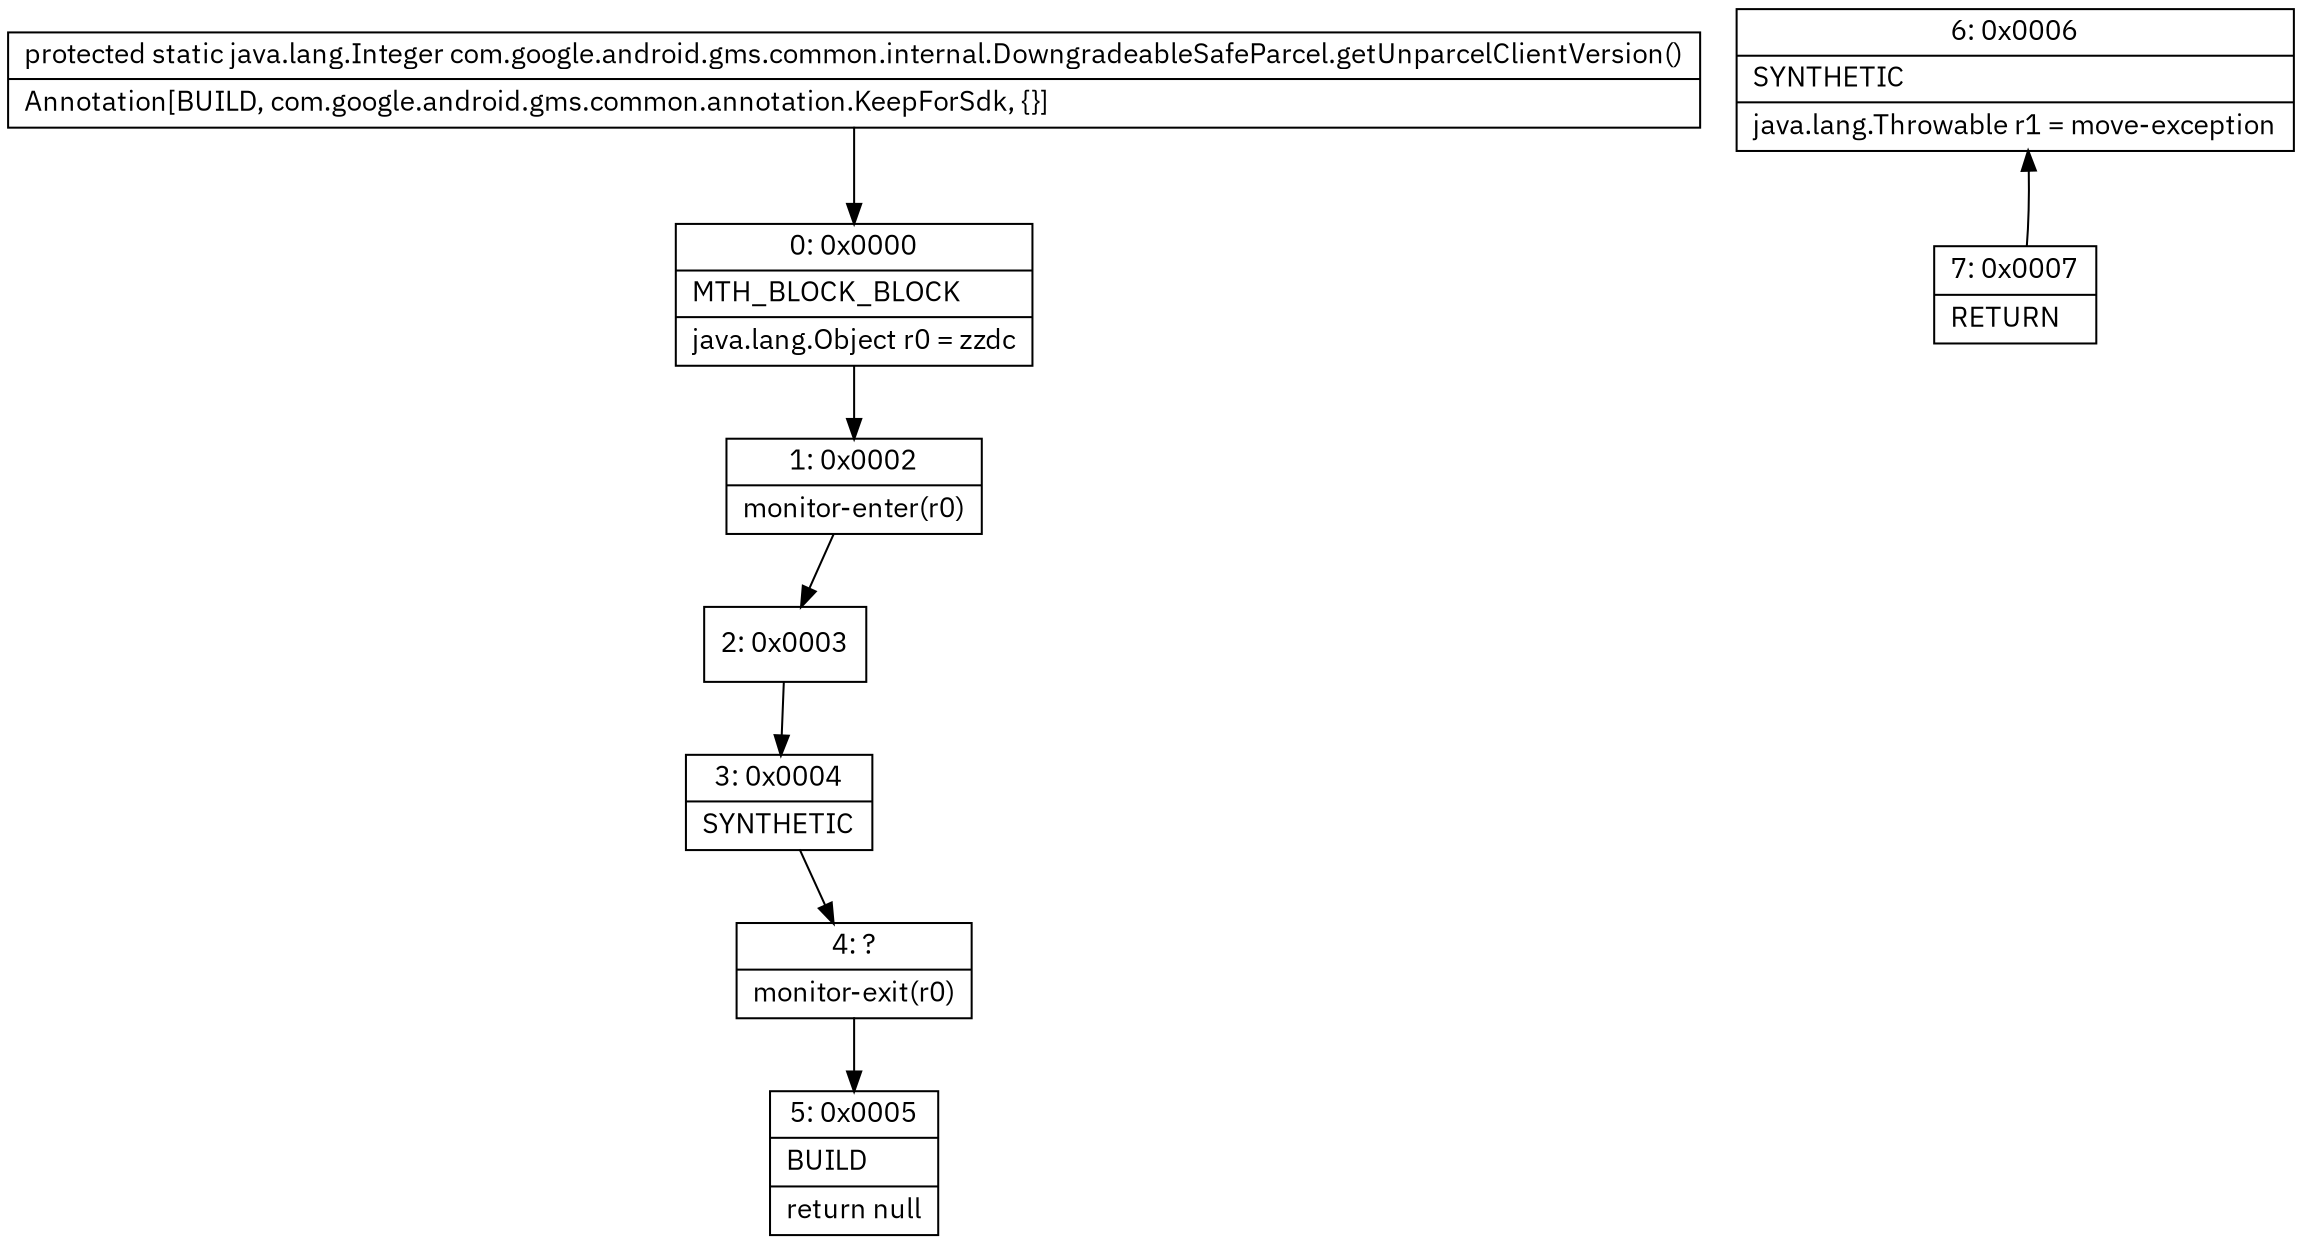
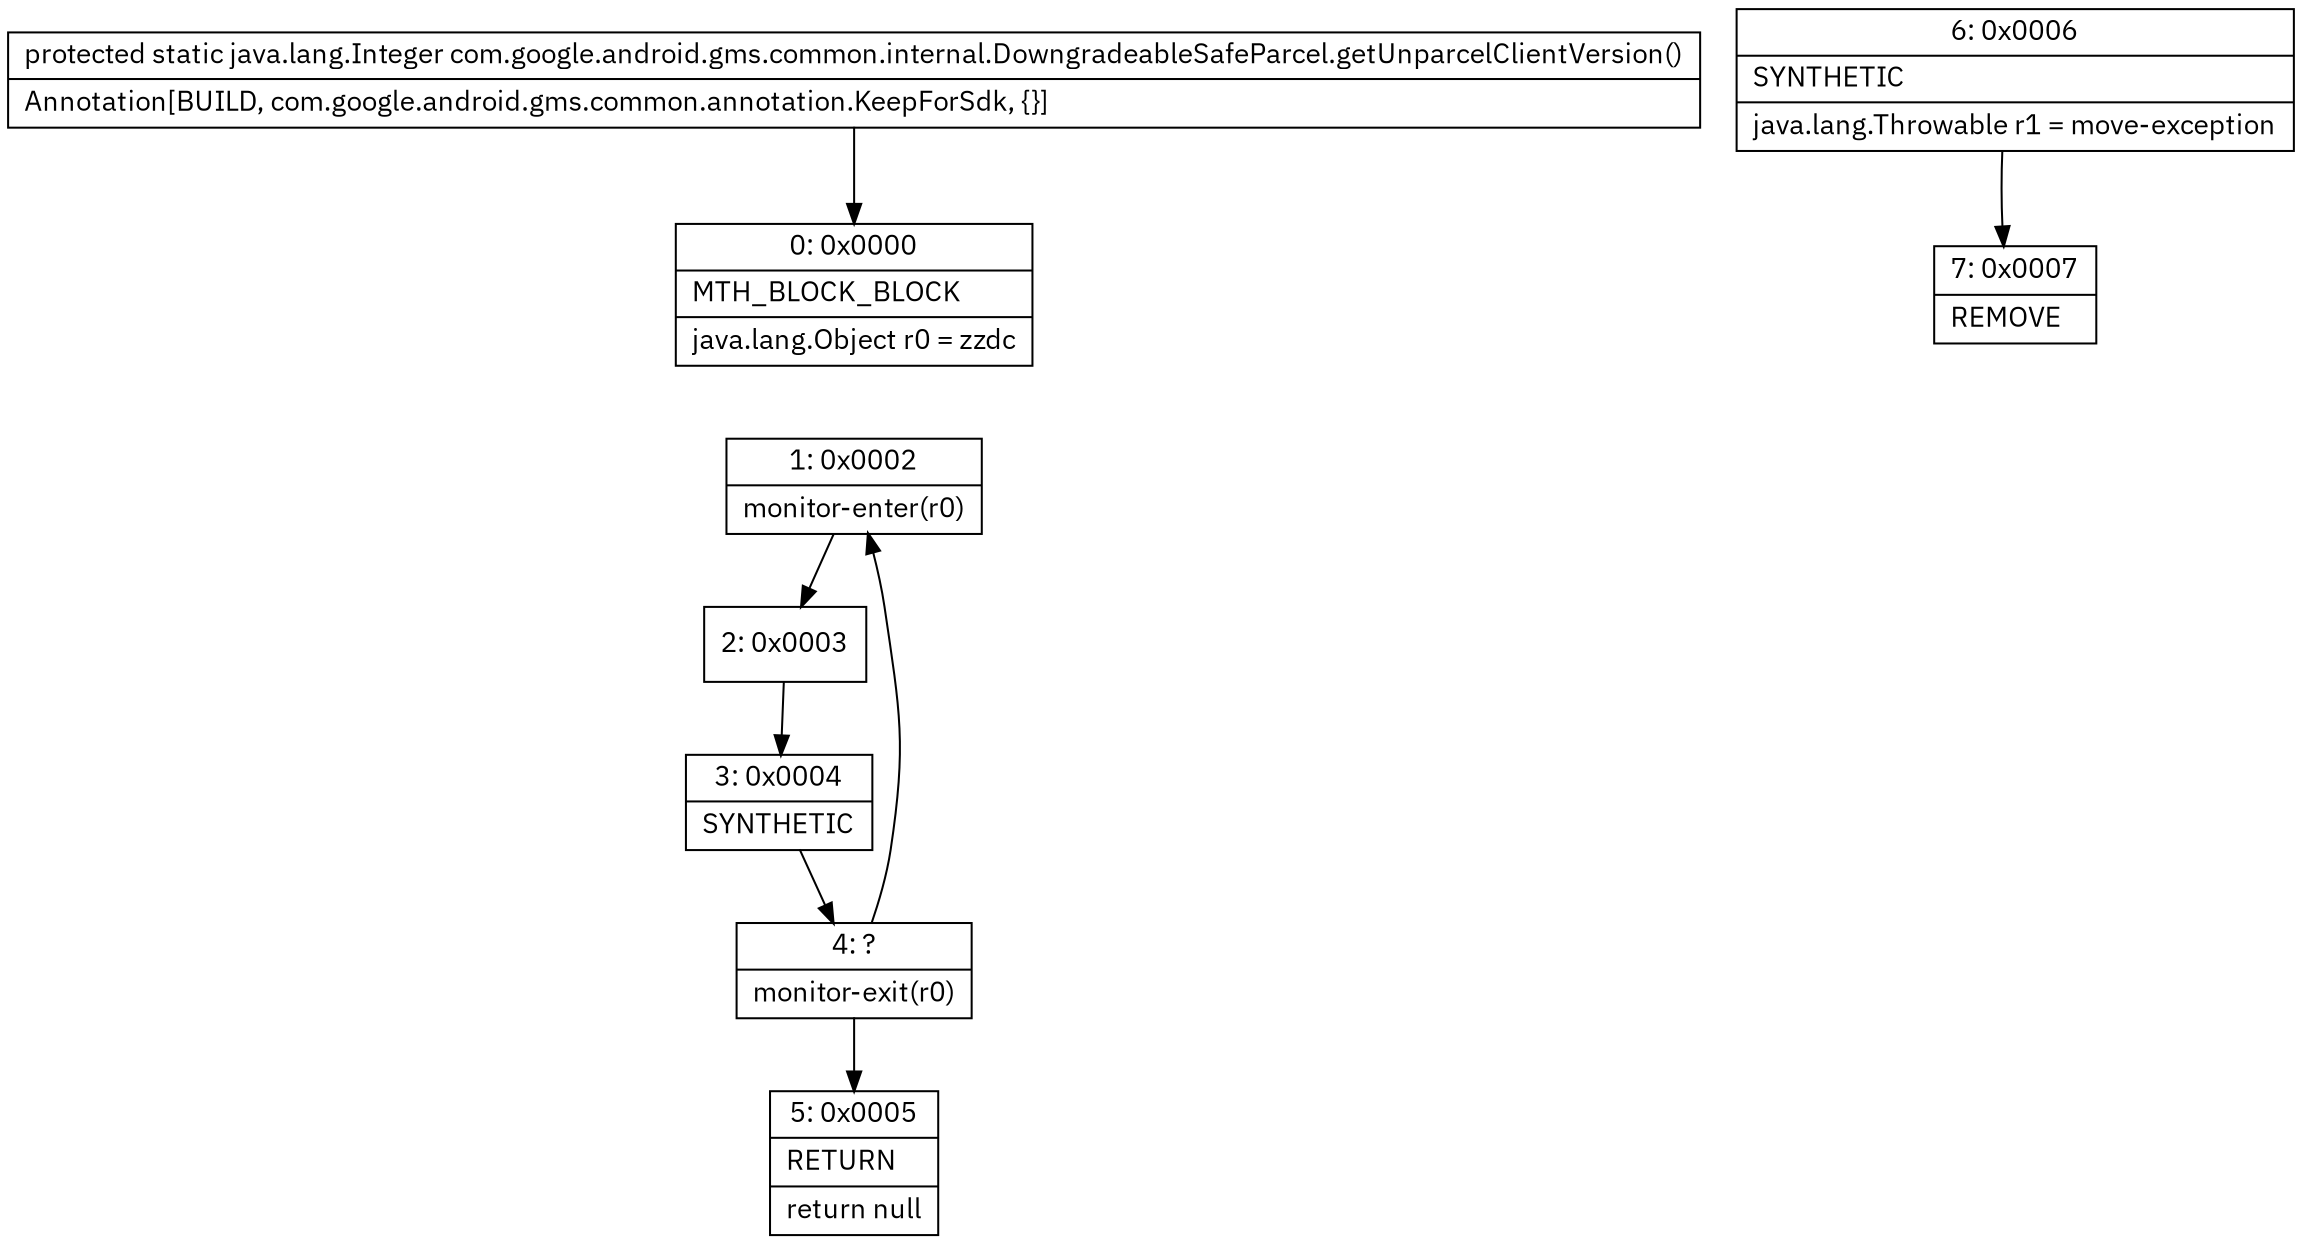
edge "7: 0x0007" -> "6: 0x0006": reversed
node "7: 0x0007": text "RETURN" -> "REMOVE"
edge "0: 0x0000" -> "1: 0x0002": now "4: ?" -> "1: 0x0002"
node "5: 0x0005": text "BUILD" -> "RETURN"
